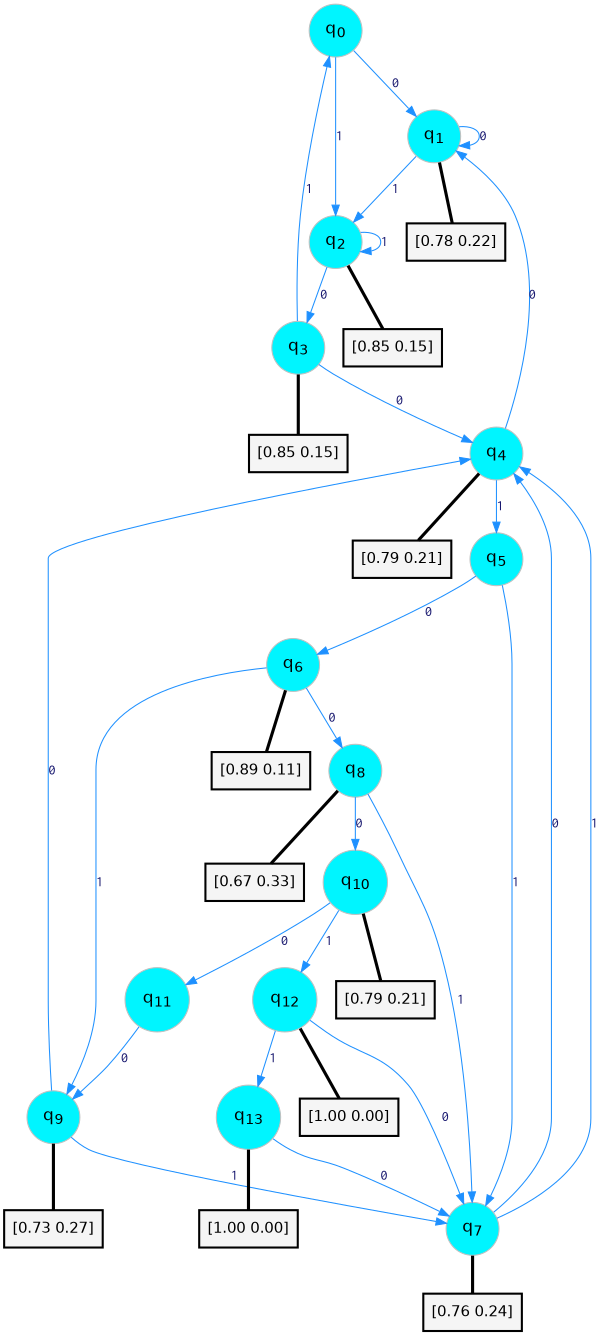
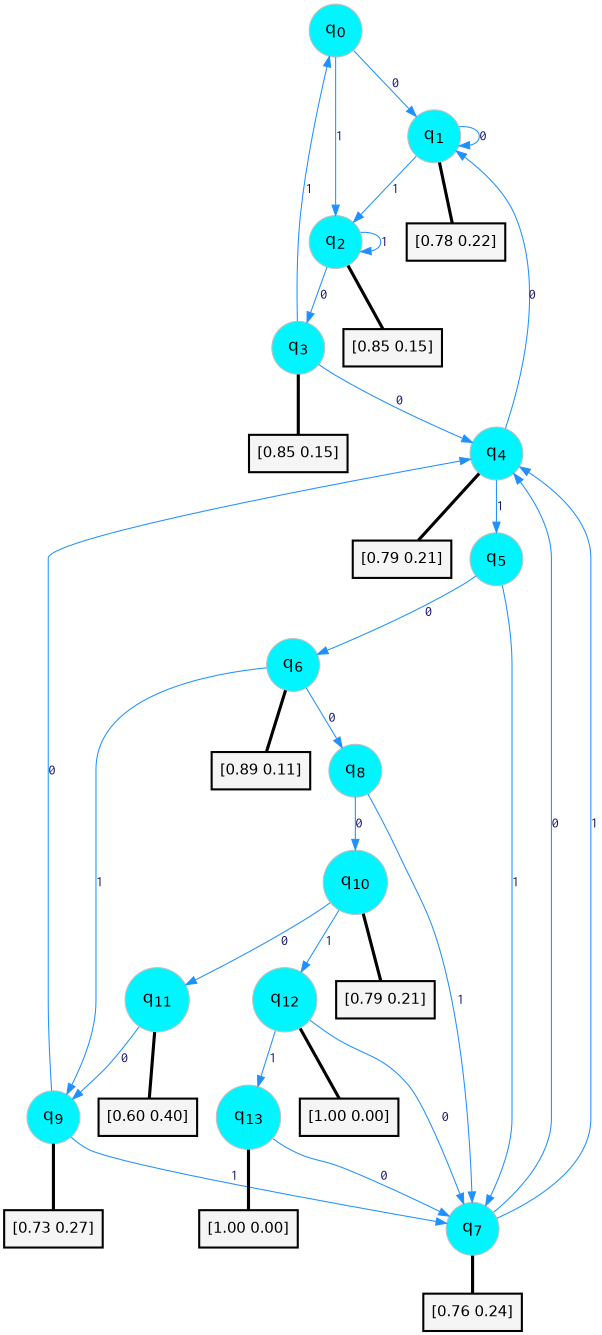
node "[0.67 0.33]": removed
node "[0.60 0.40]": added
